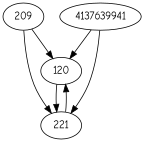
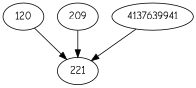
edge "209" -> "120": removed
edge "4137639941" -> "120": removed
edge "221" -> "120": removed
